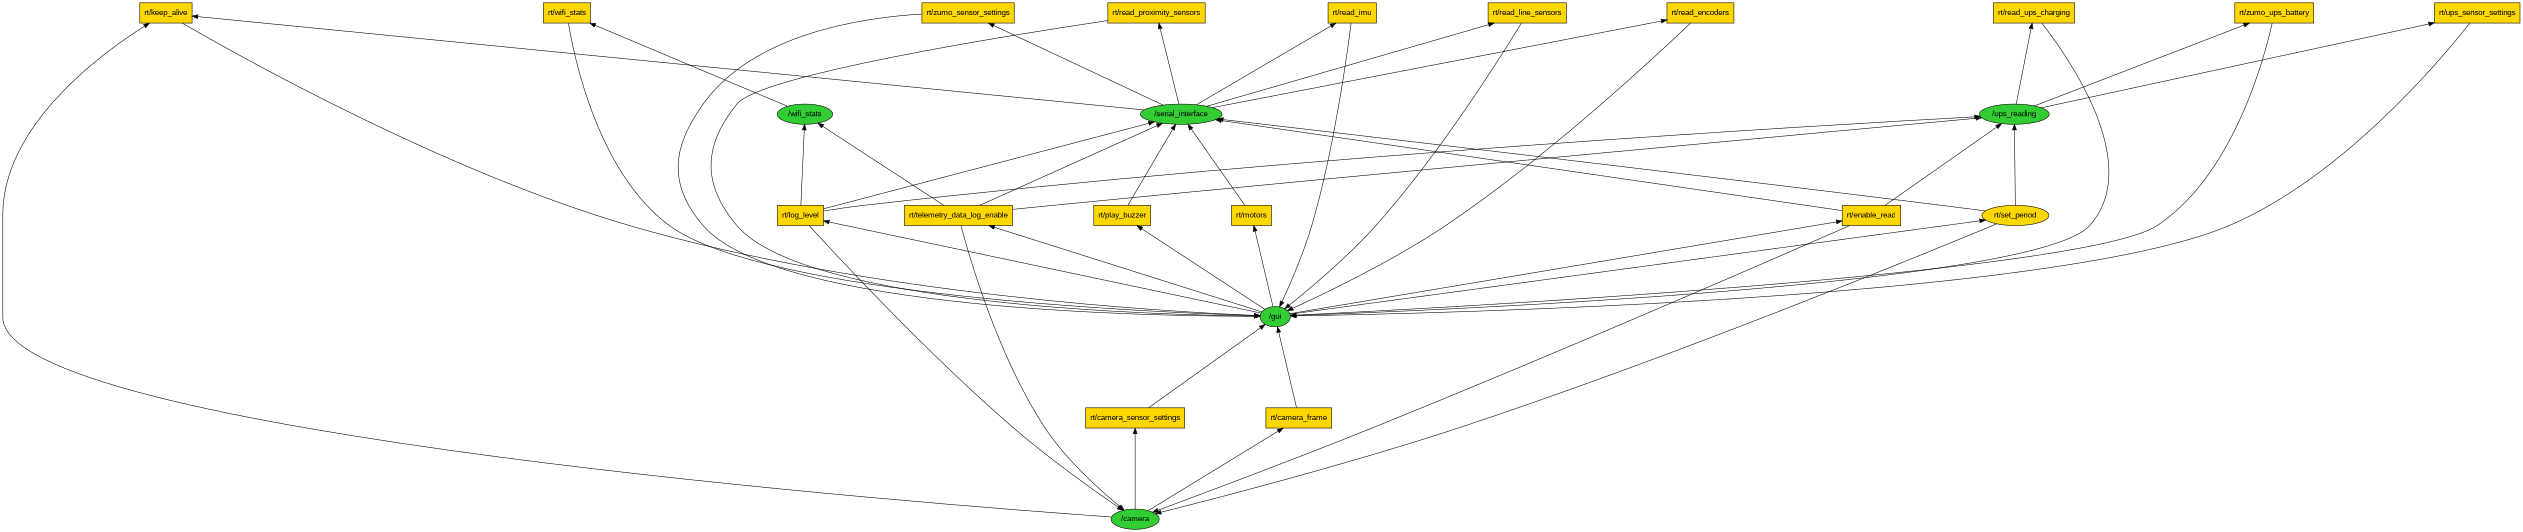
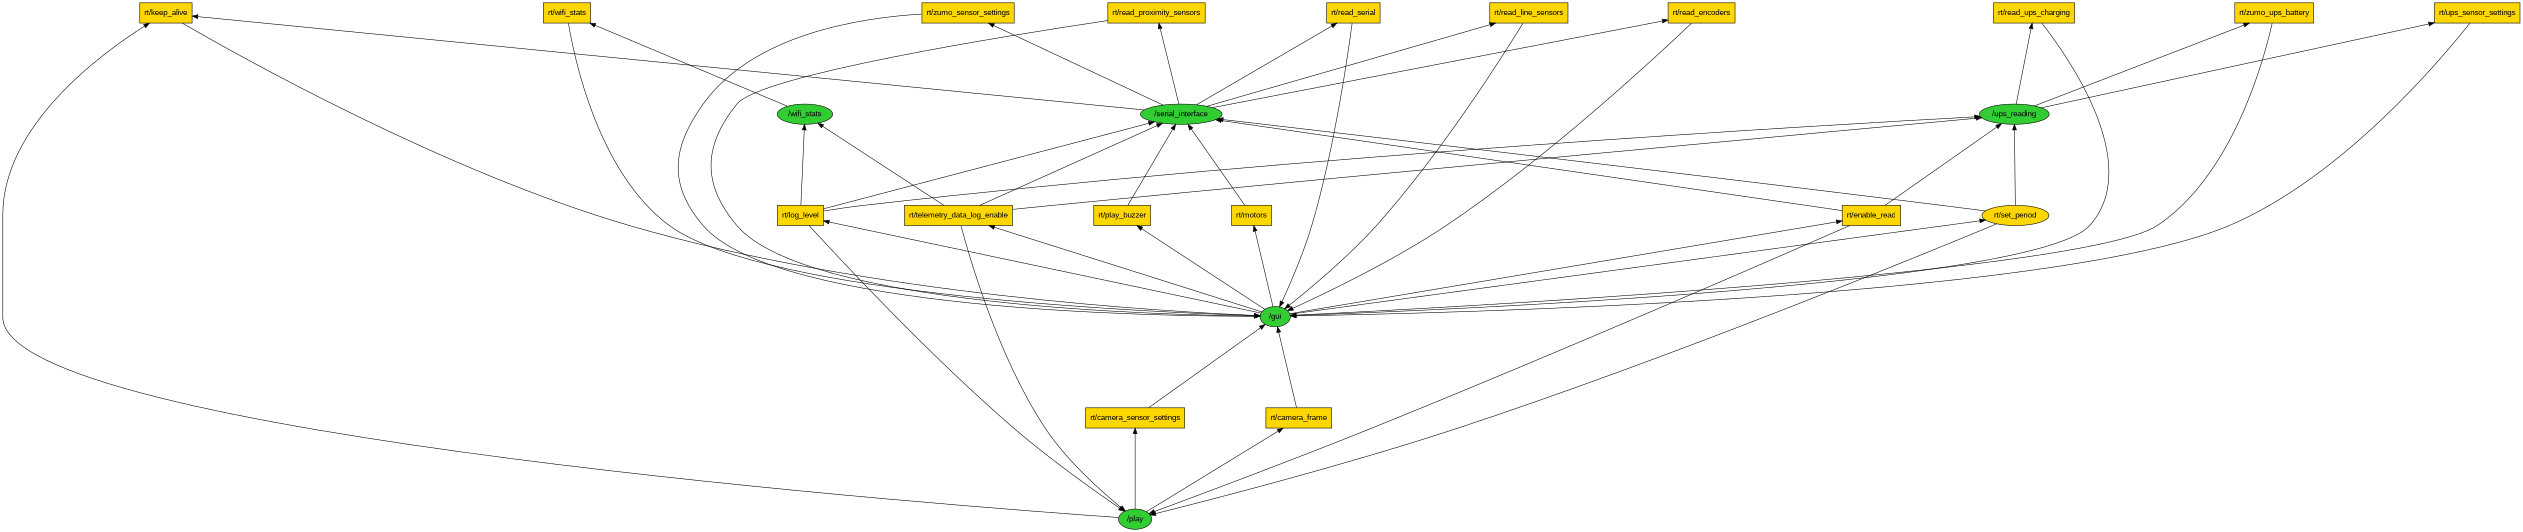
node "rt/read_imu": label "rt/read_imu" -> "rt/read_serial"
node "/camera": label "/camera" -> "/play"
